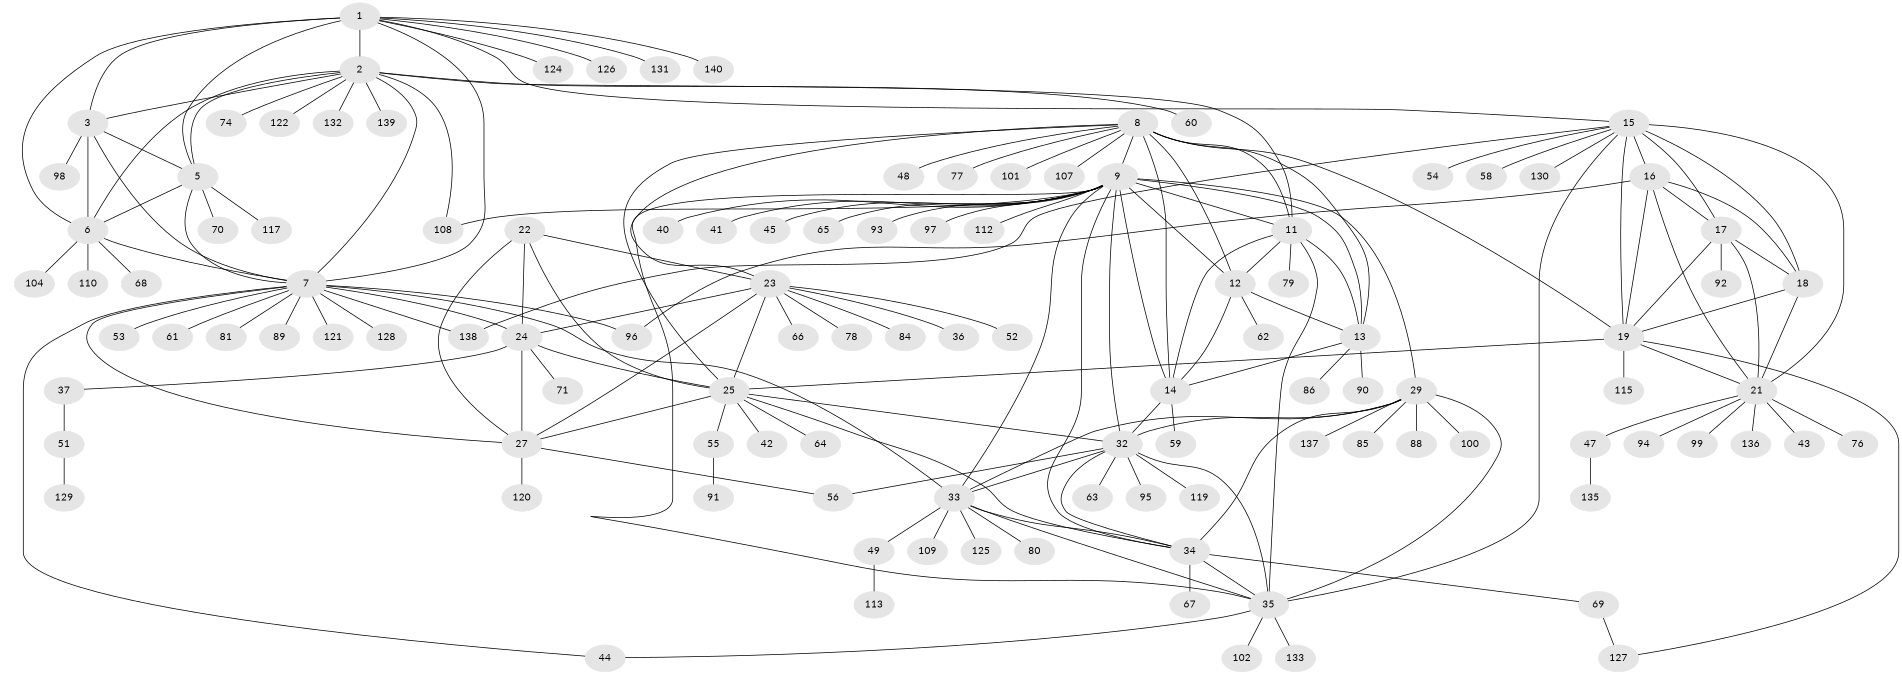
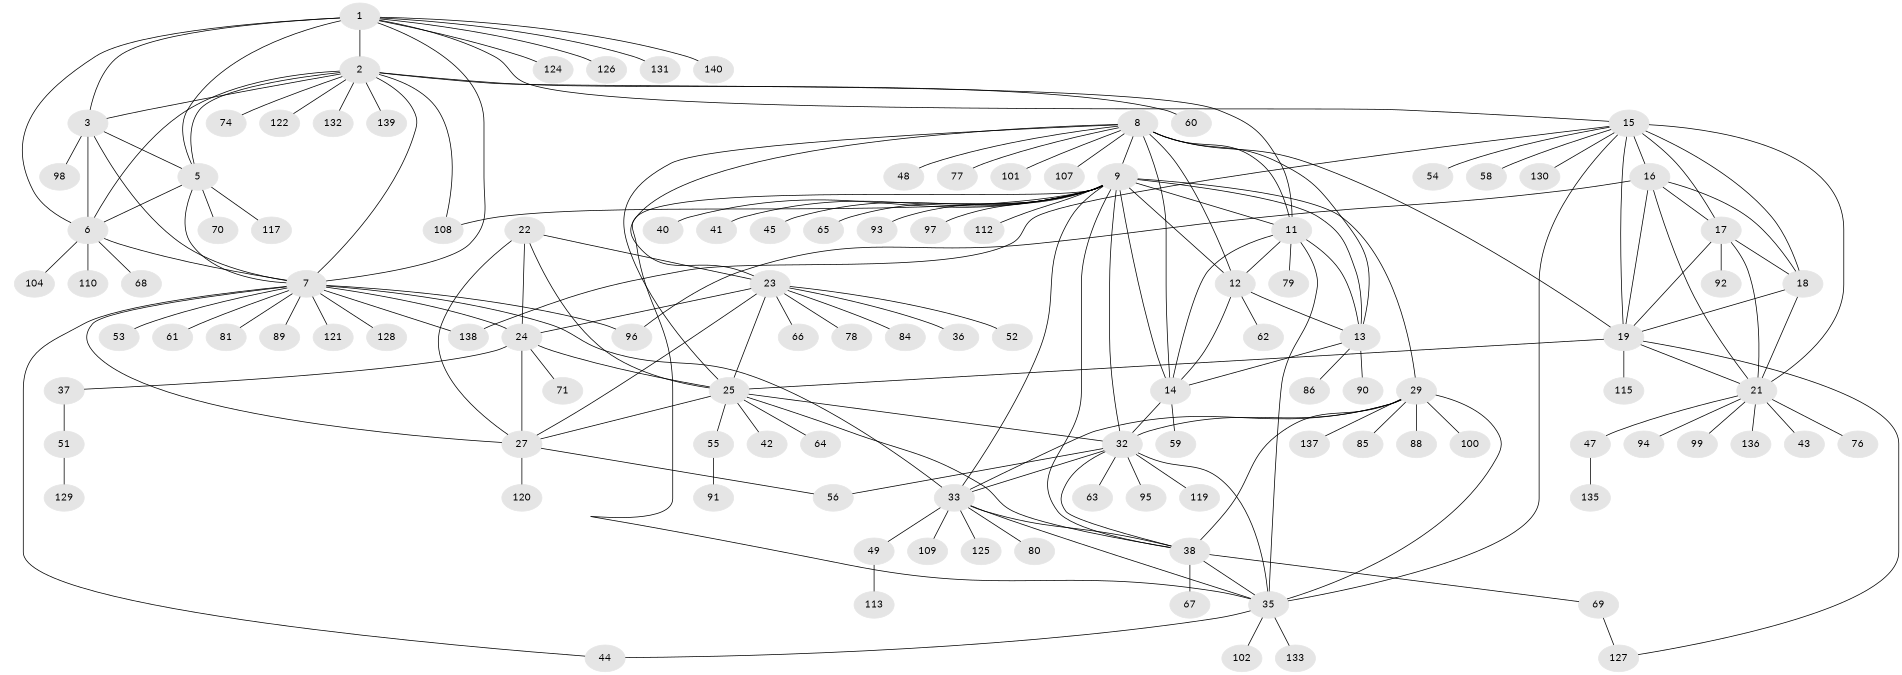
node "34": label "34" -> "38"
